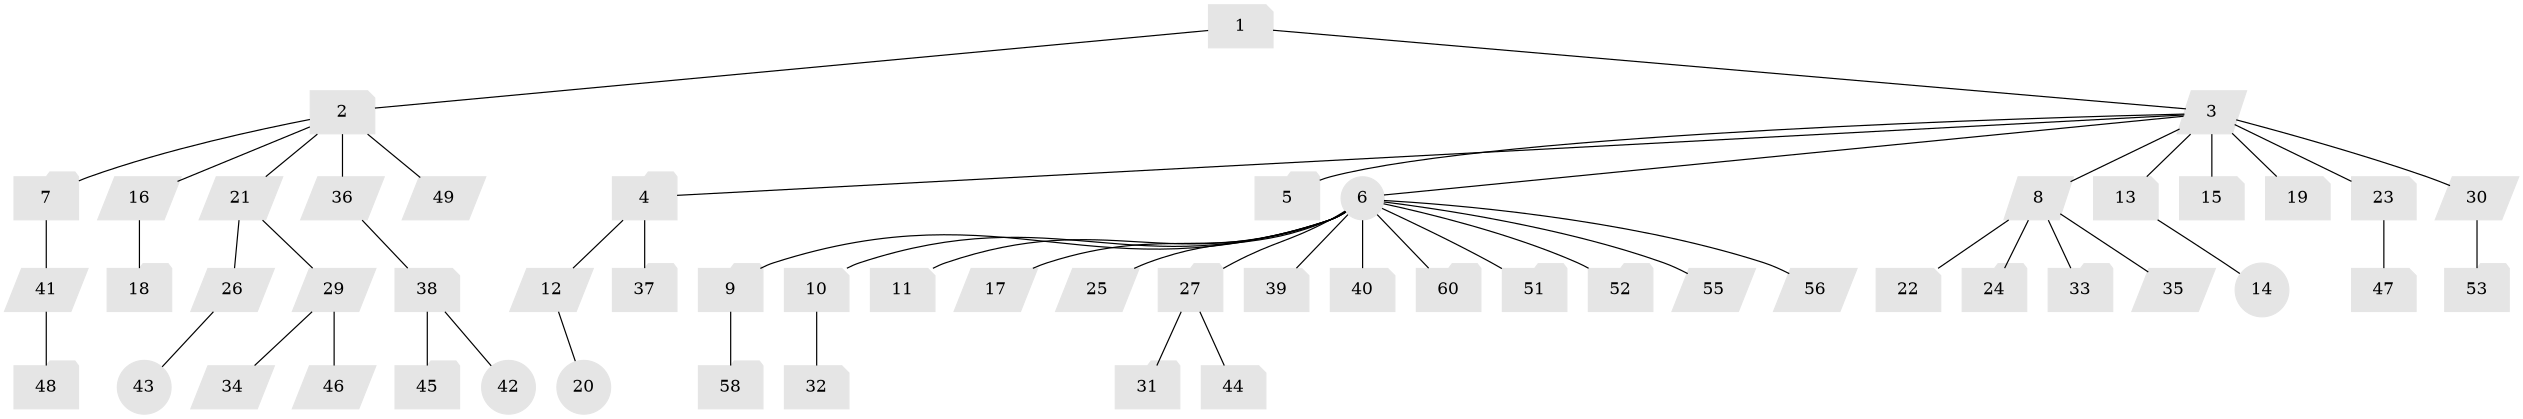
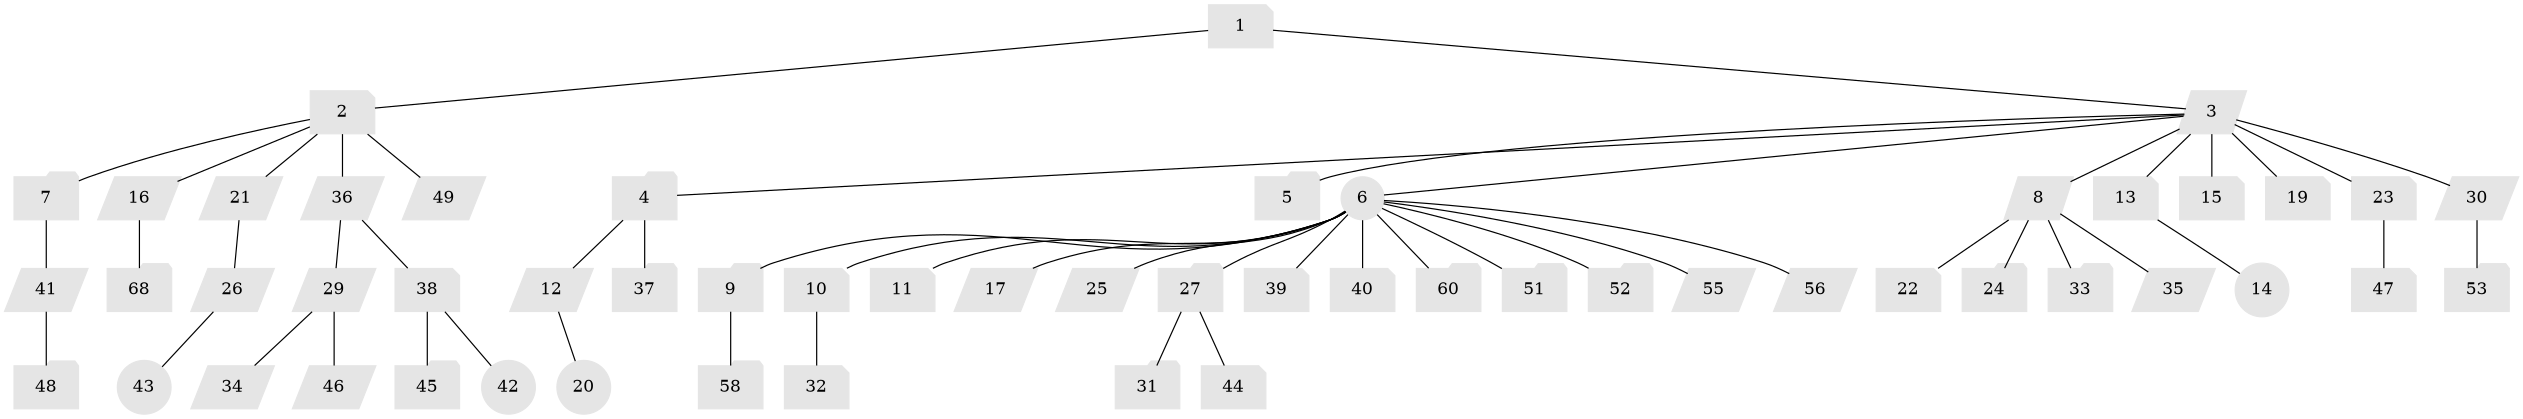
edge "21" -- "29": now "36" -- "29"
node "18": label "18" -> "68"
